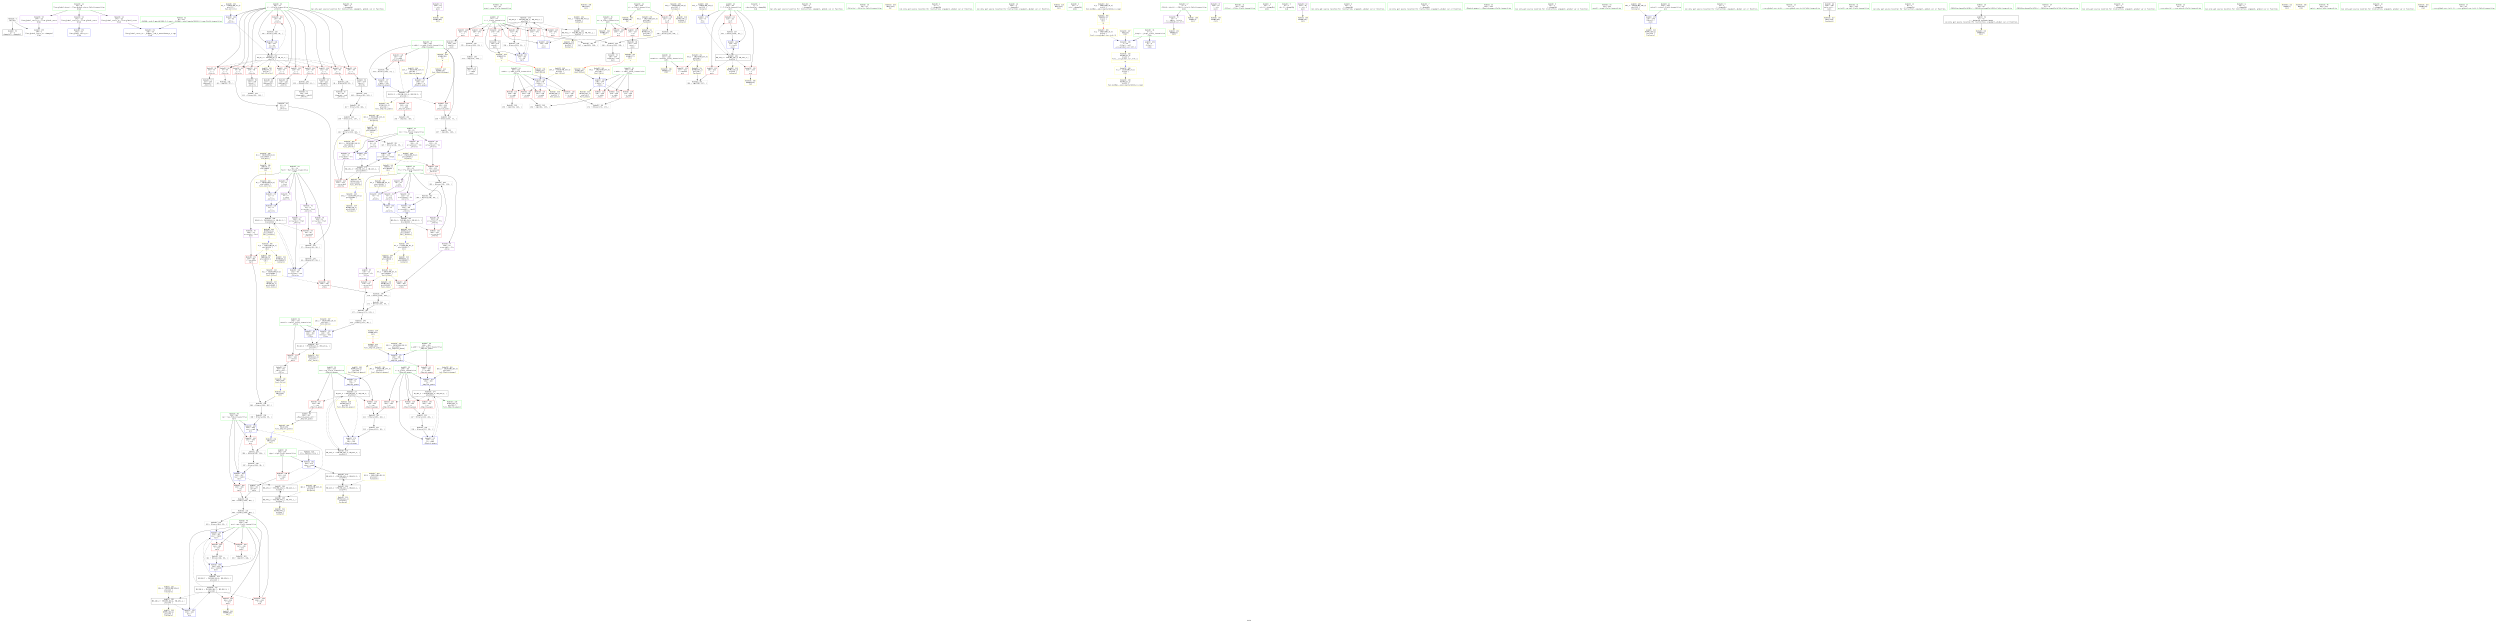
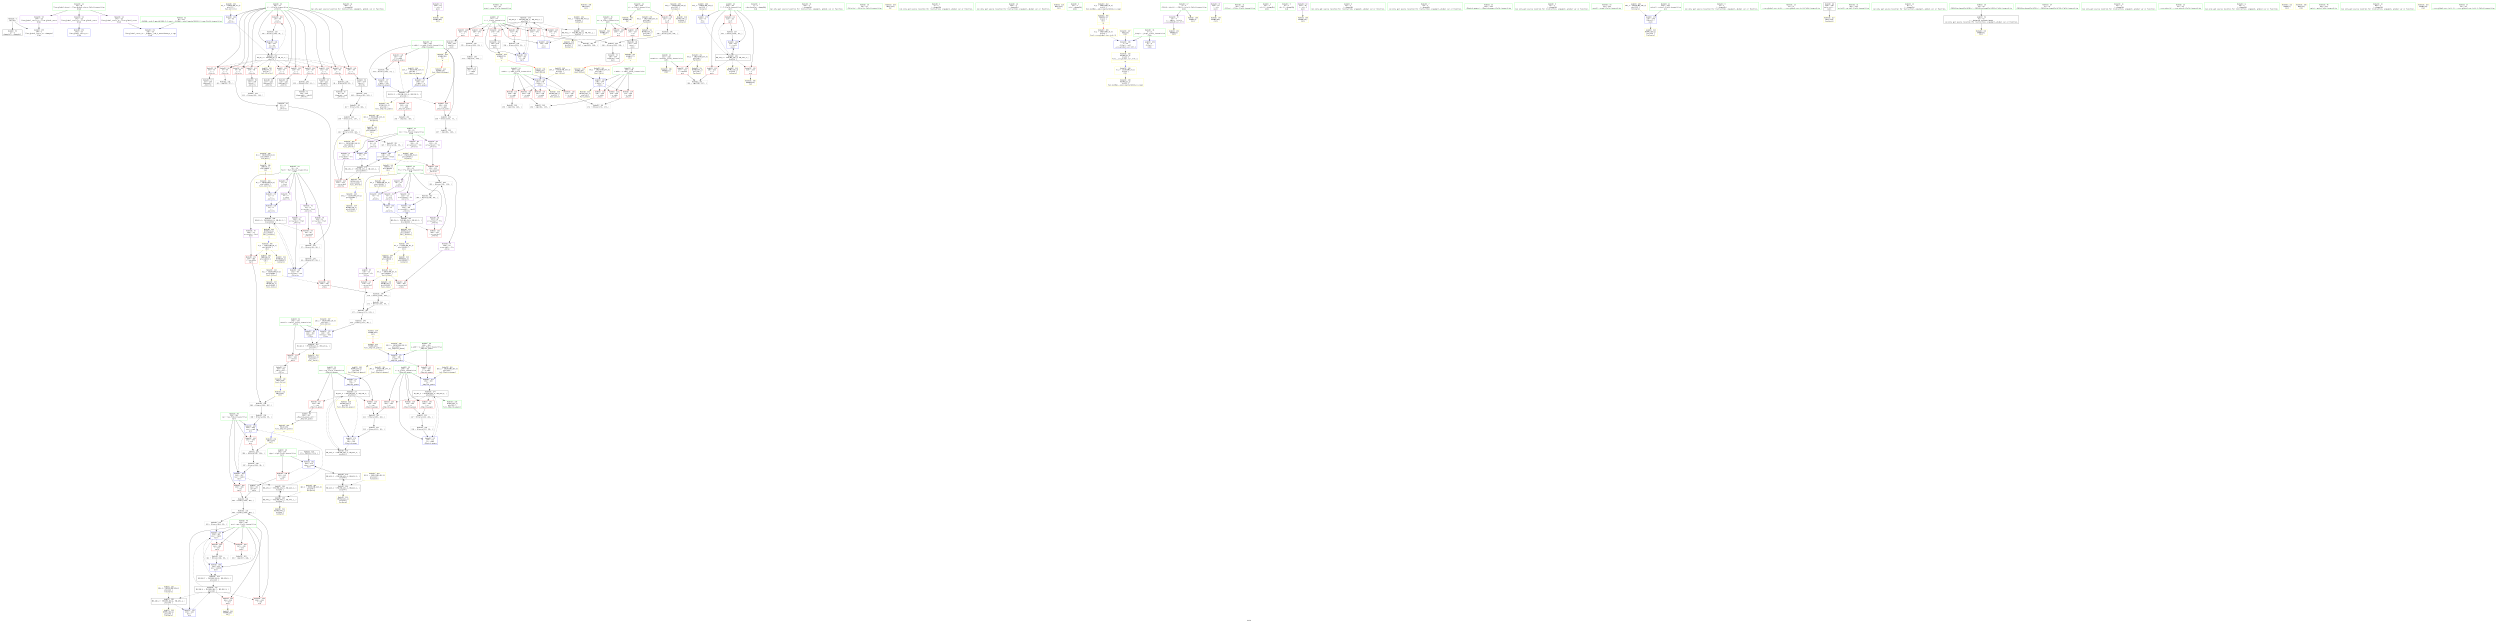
edge "NodeID: 314" -> "NodeID: 264": now "NodeID: 131" -> "NodeID: 264"
